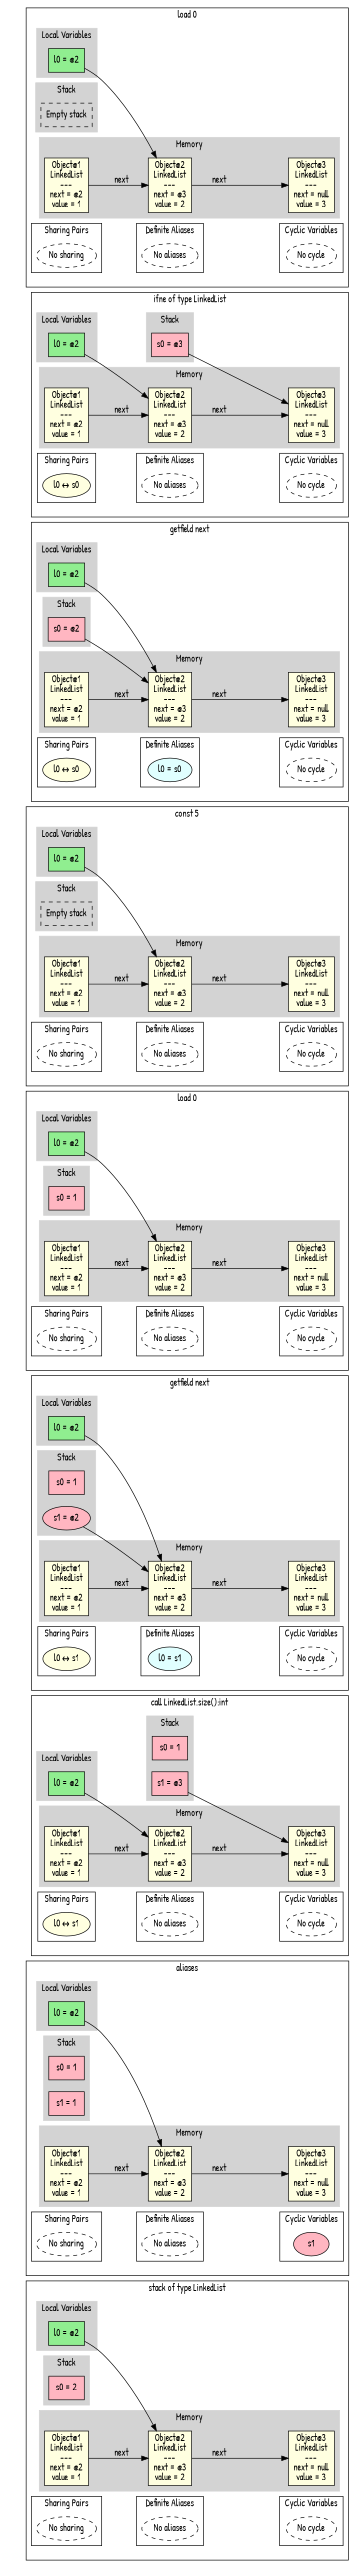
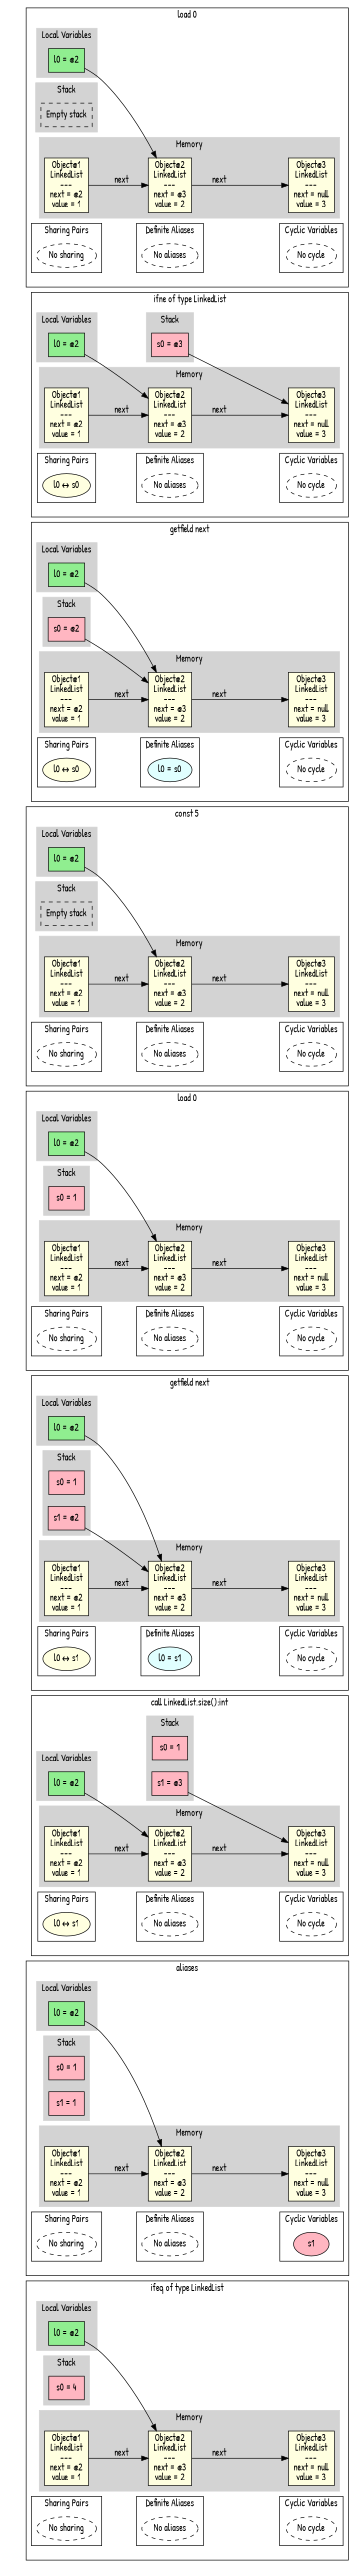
node "s1 = @2": shape ellipse -> box
cluster "stack of type LinkedList": label "stack of type LinkedList" -> "ifeq of type LinkedList"
node "s0 = 2": label "s0 = 2" -> "s0 = 4"
